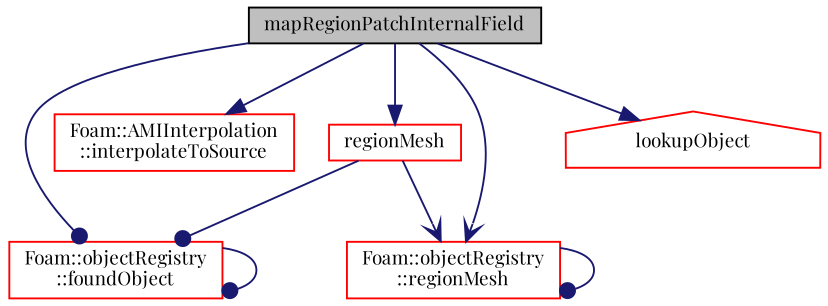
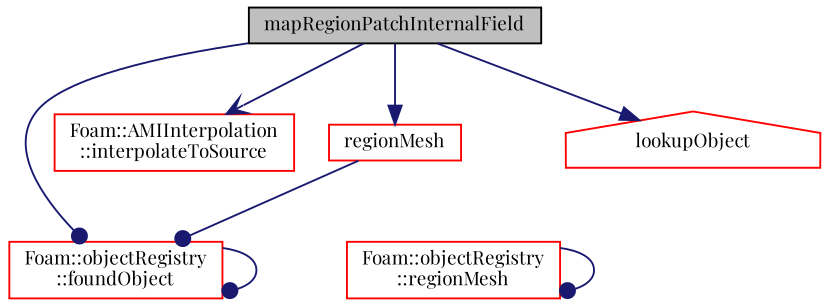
edge "mapRegionPatchInternalField" -> "Foam::AMIInterpolation ::interpolateToSource": arrowhead normal -> vee
edge "mapRegionPatchInternalField" -> "Foam::objectRegistry ::regionMesh": removed
edge "regionMesh" -> "Foam::objectRegistry ::regionMesh": removed
